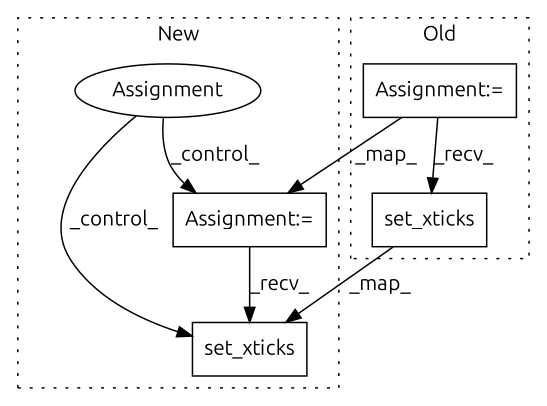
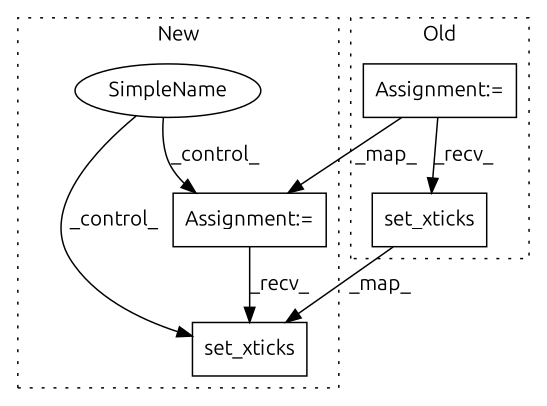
node "Assignment": label "Assignment" -> "SimpleName"
